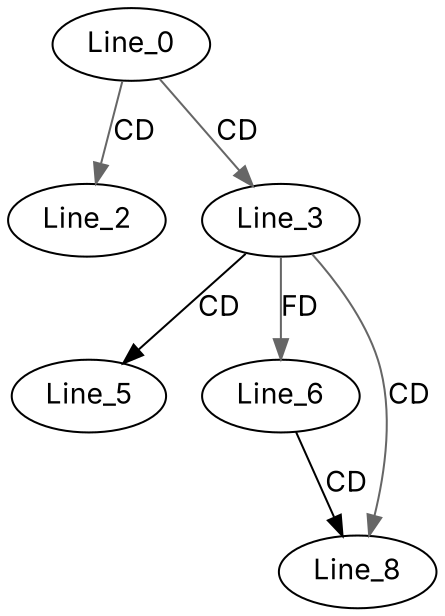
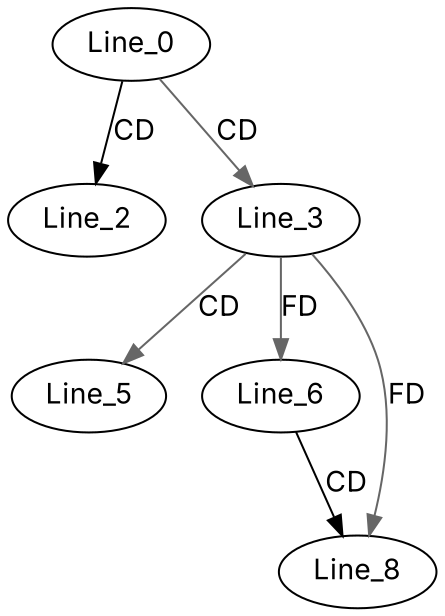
edge "Line_0" -> "Line_2": color gray40 -> black
edge "Line_3" -> "Line_5": color black -> gray40
edge "Line_3" -> "Line_8": label "CD" -> "FD"
